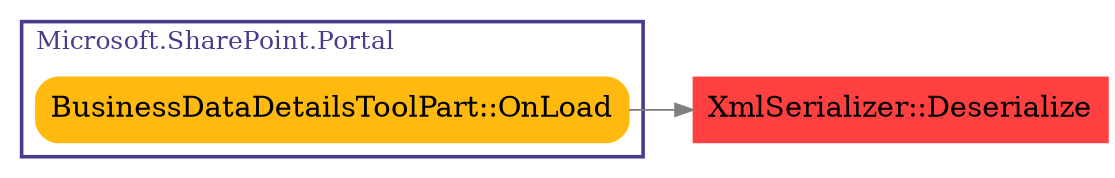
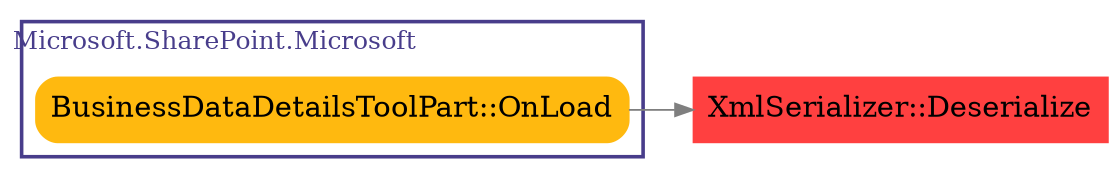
cluster "Microsoft.SharePoint.Portal": label "Microsoft.SharePoint.Portal" -> "Microsoft.SharePoint.Microsoft"
